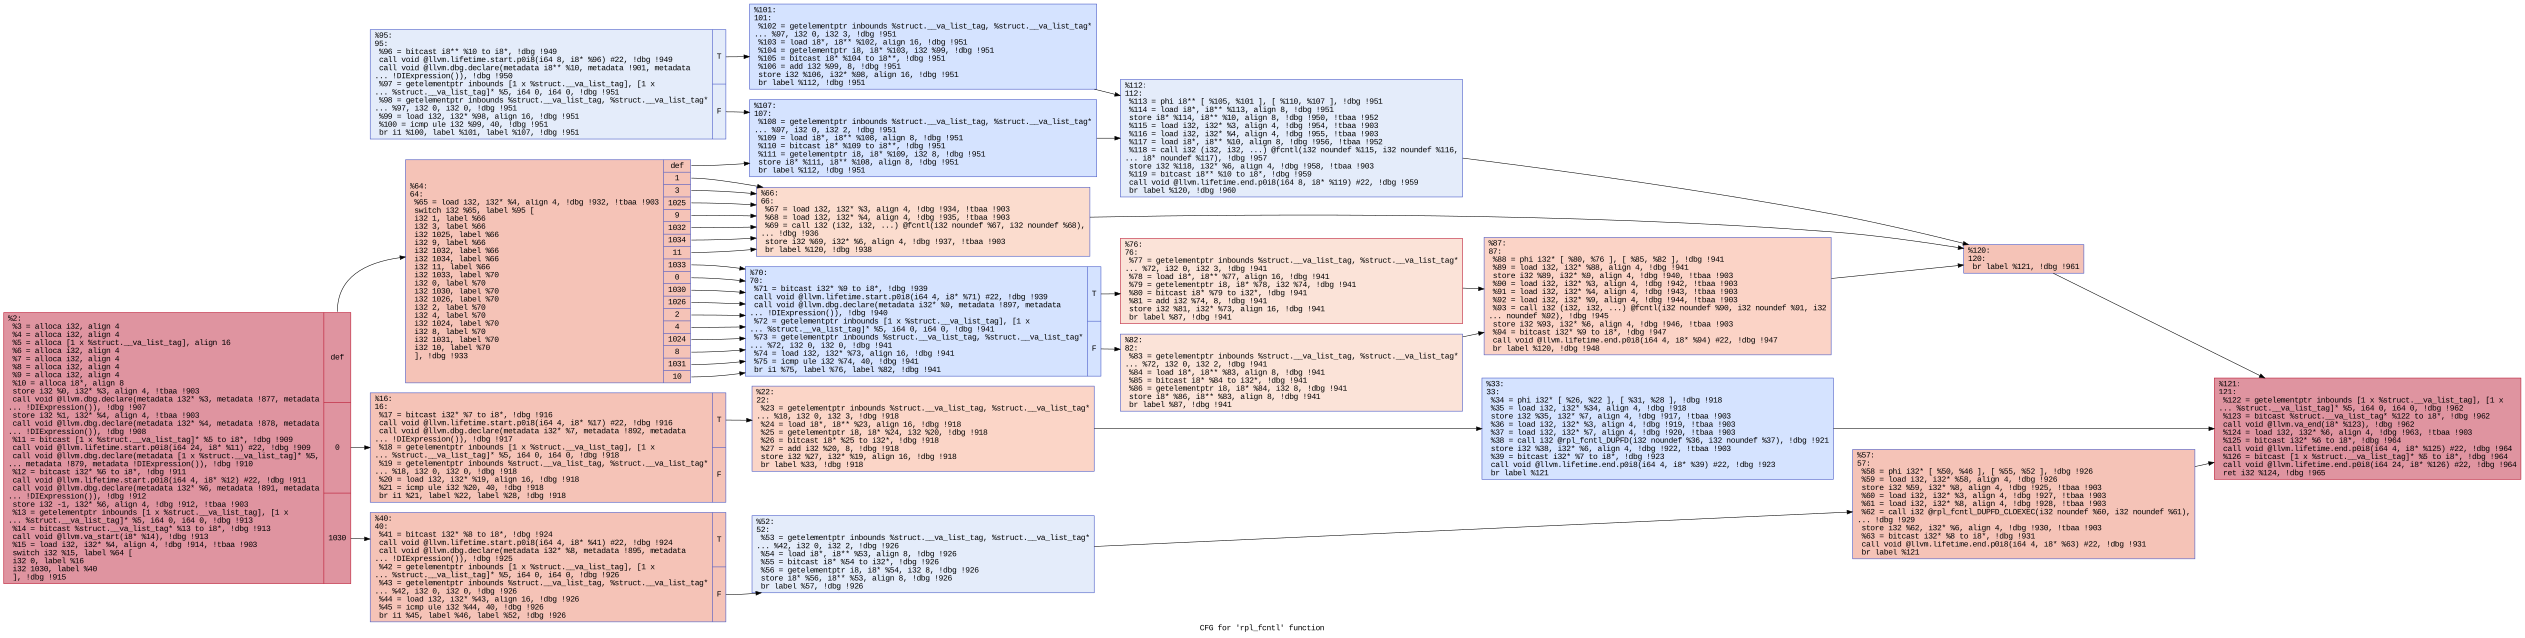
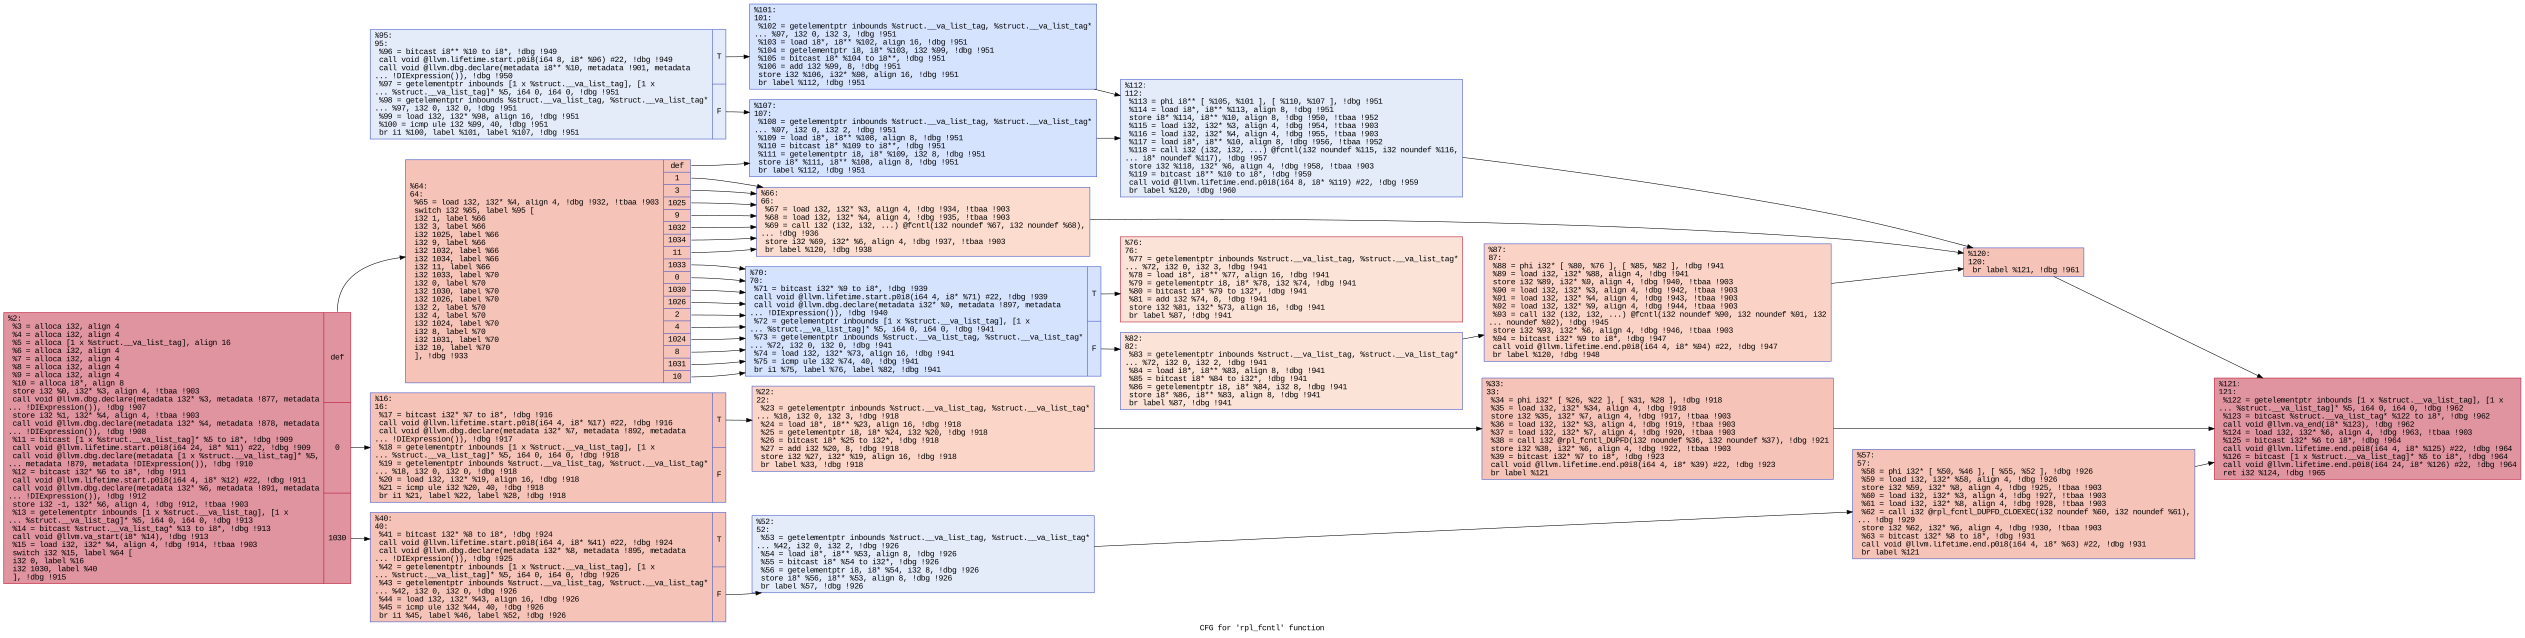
edge "%76:" -> "%87:": removed
node "%33:": fillcolor #a1c0ff70 -> #e8765c70
